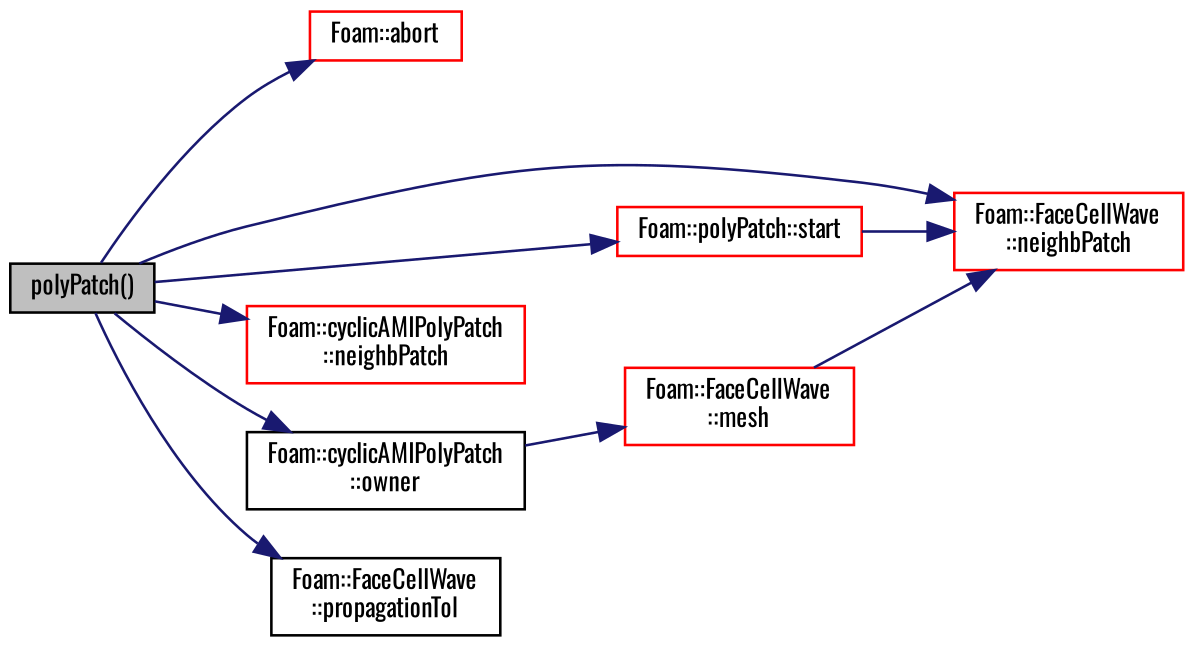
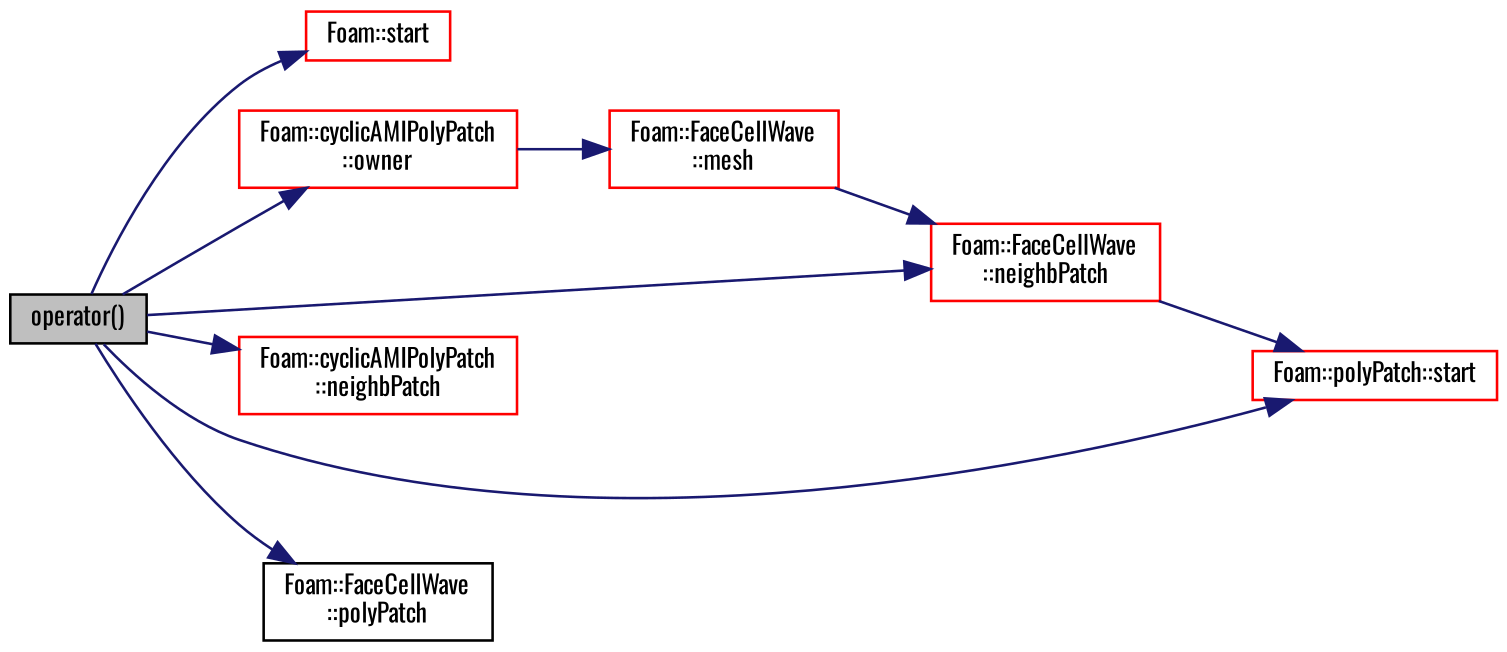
node "Foam::abort": label "Foam::abort" -> "Foam::start"
edge "Foam::polyPatch::start" -> "Foam::FaceCellWave ::neighbPatch": reversed
node "polyPatch()": label "polyPatch()" -> "operator()"
node "Foam::cyclicAMIPolyPatch ::owner": color black -> red
node "Foam::FaceCellWave ::propagationTol": label "Foam::FaceCellWave ::propagationTol" -> "Foam::FaceCellWave ::polyPatch"
